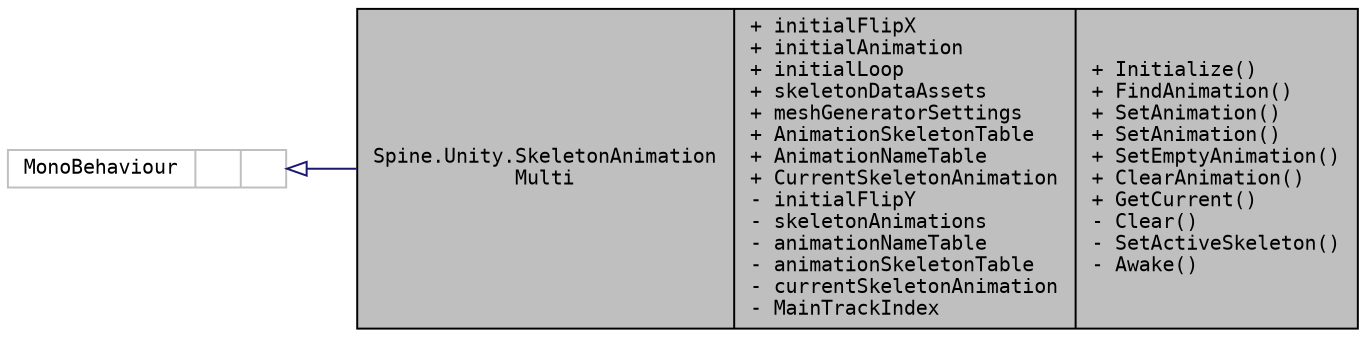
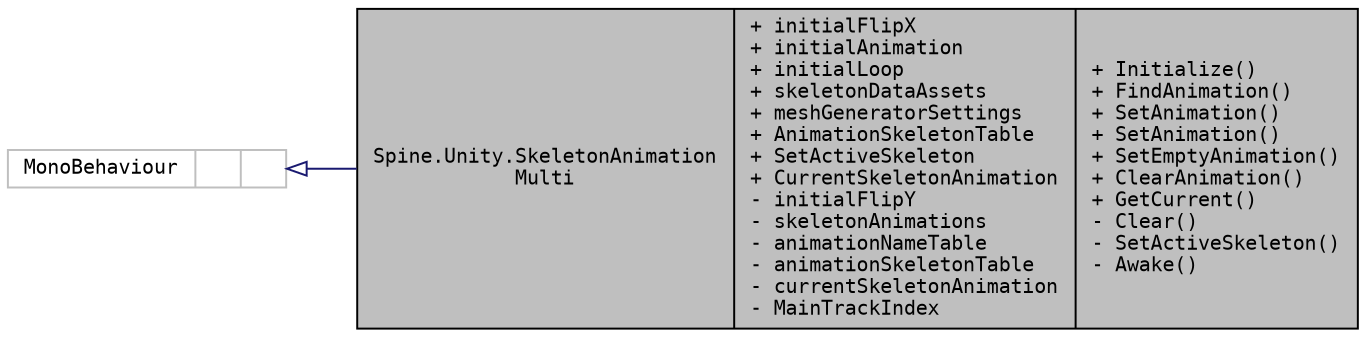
node "Spine.Unity.SkeletonAnimation": text "+ AnimationNameTable" -> "+ SetActiveSkeleton"
